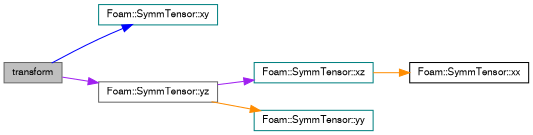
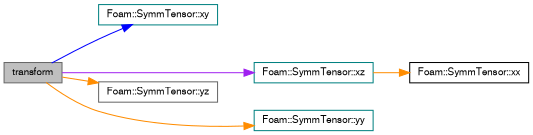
edge "transform" -> "Foam::SymmTensor::yz": color purple -> darkorange
edge "Foam::SymmTensor::yz" -> "Foam::SymmTensor::xz": now "transform" -> "Foam::SymmTensor::xz"
edge "Foam::SymmTensor::yz" -> "Foam::SymmTensor::yy": now "transform" -> "Foam::SymmTensor::yy"
